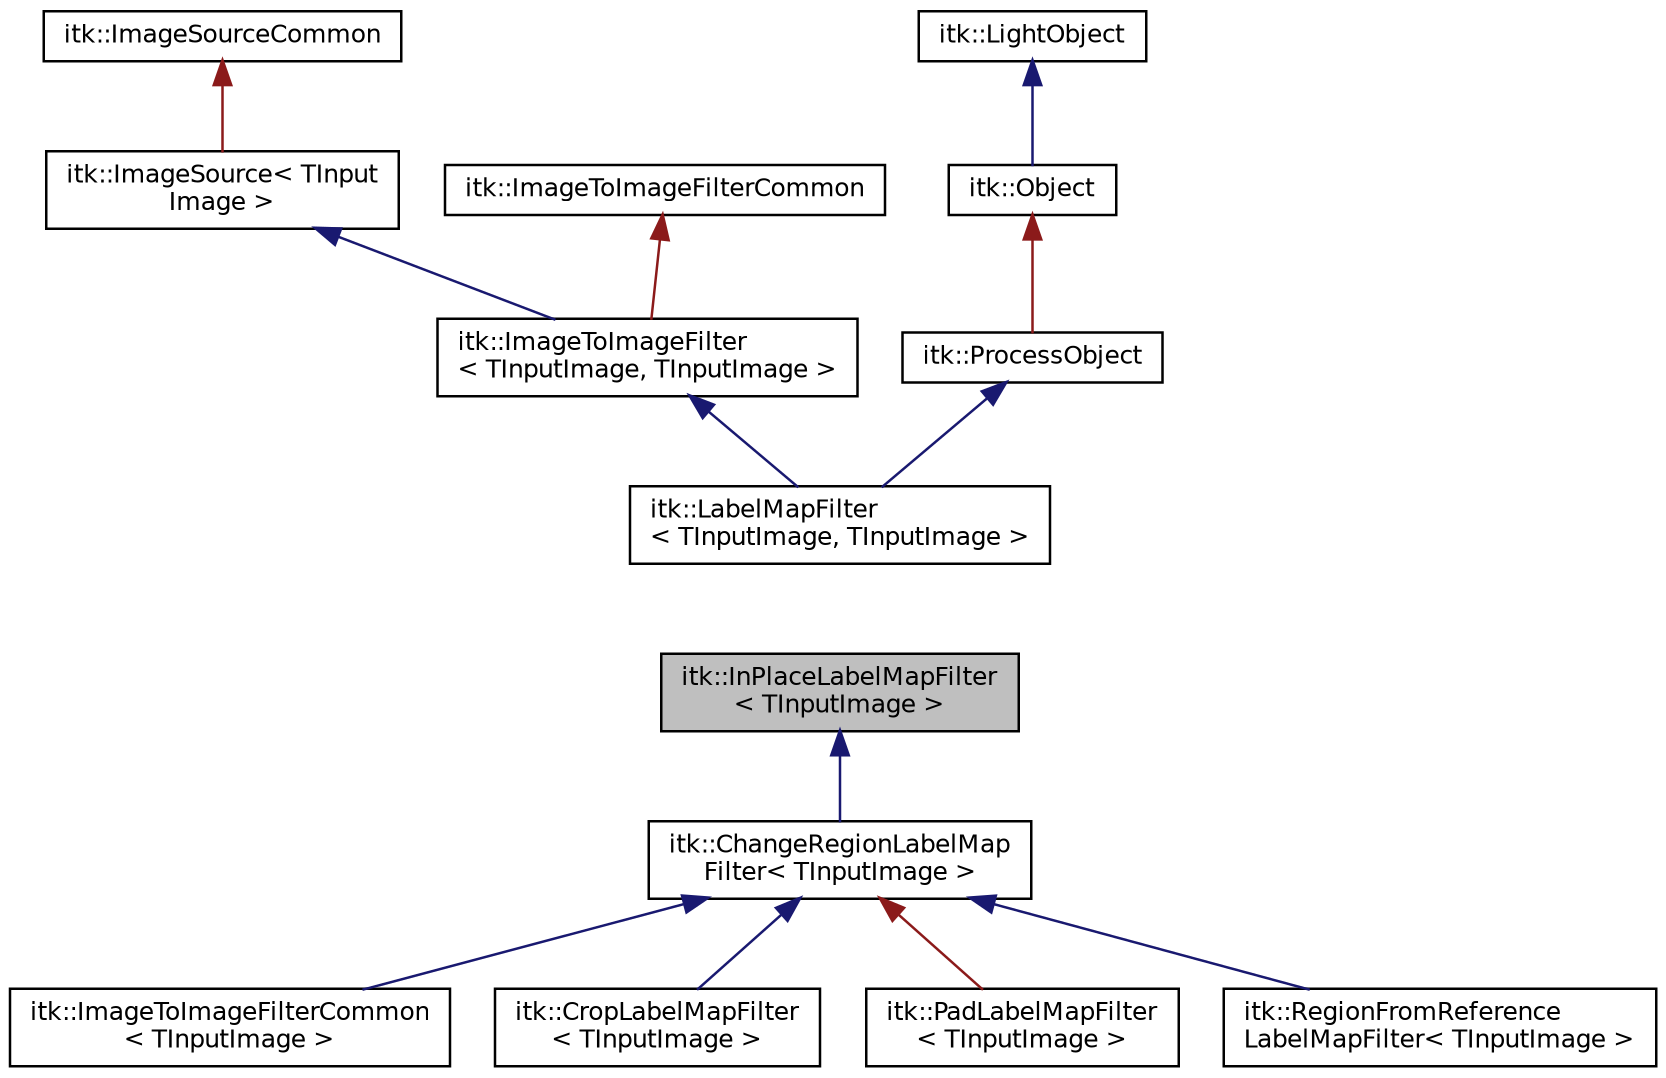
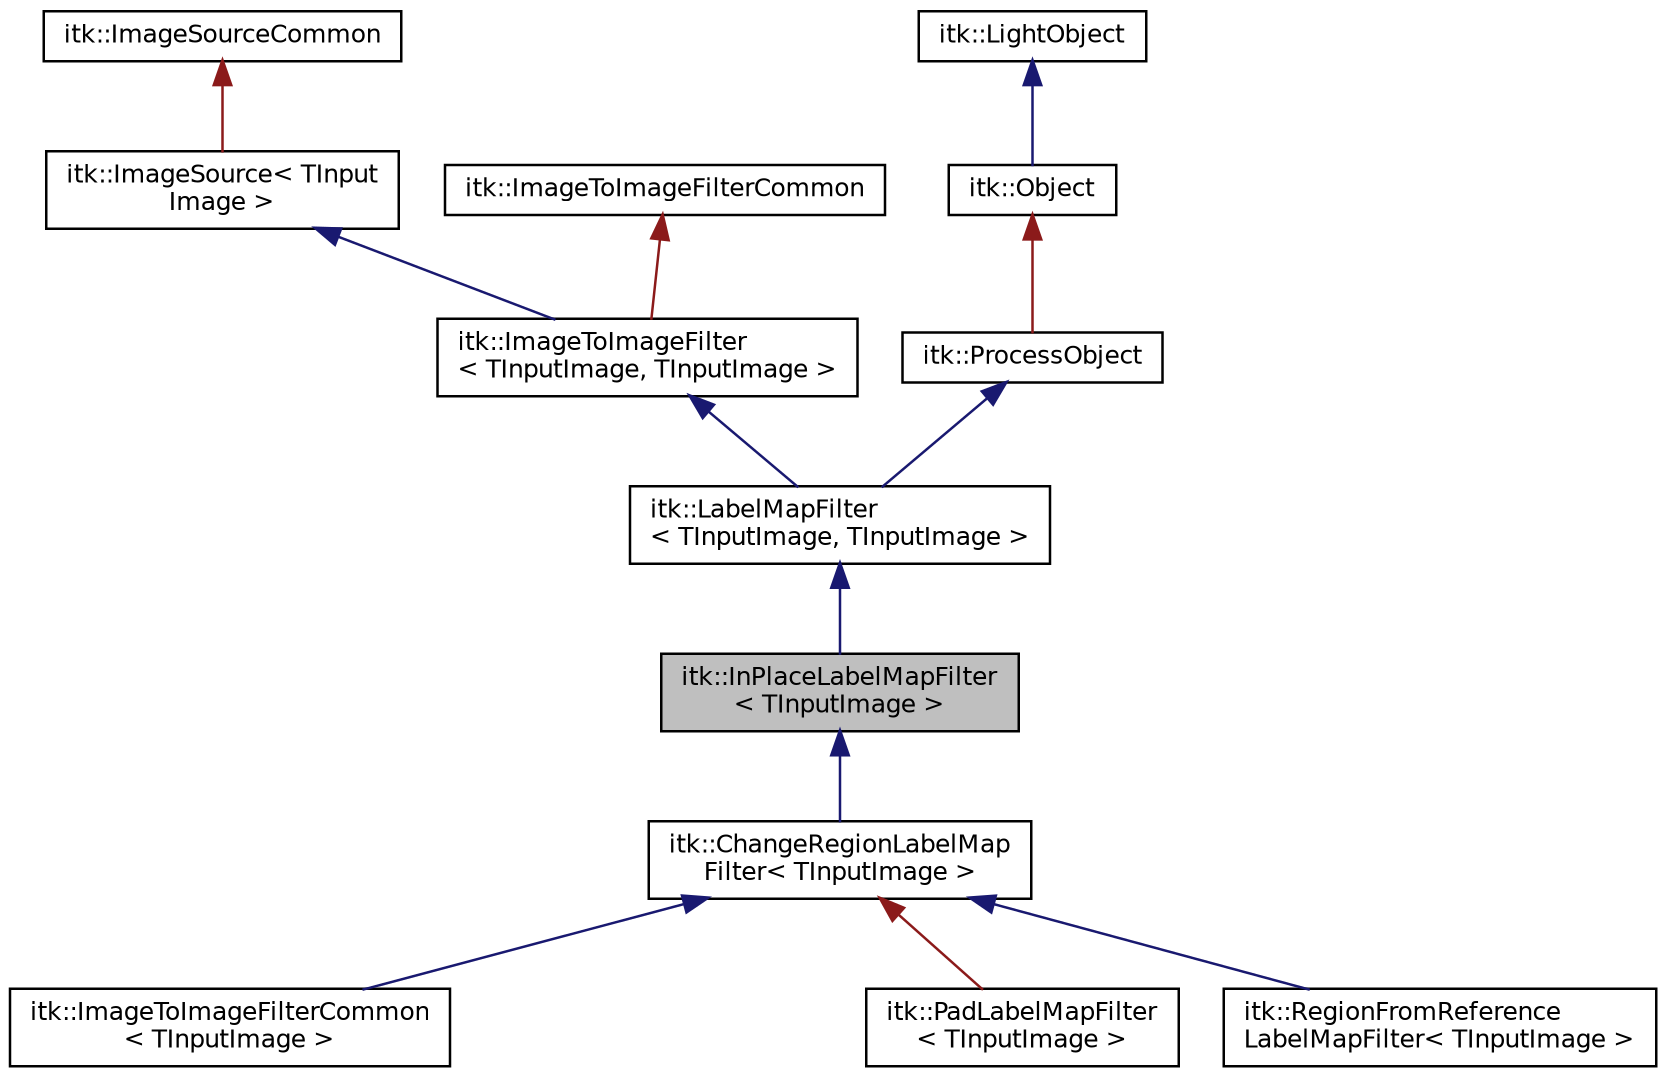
edge "itk::InPlaceLabelMapFilter < TInputImage >" -> "itk::LabelMapFilter < TInputImage, TInputImage >": added
node "itk::CropLabelMapFilter < TInputImage >": removed
